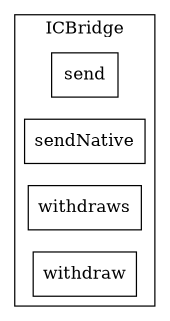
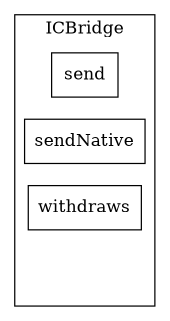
node "withdraw": removed
